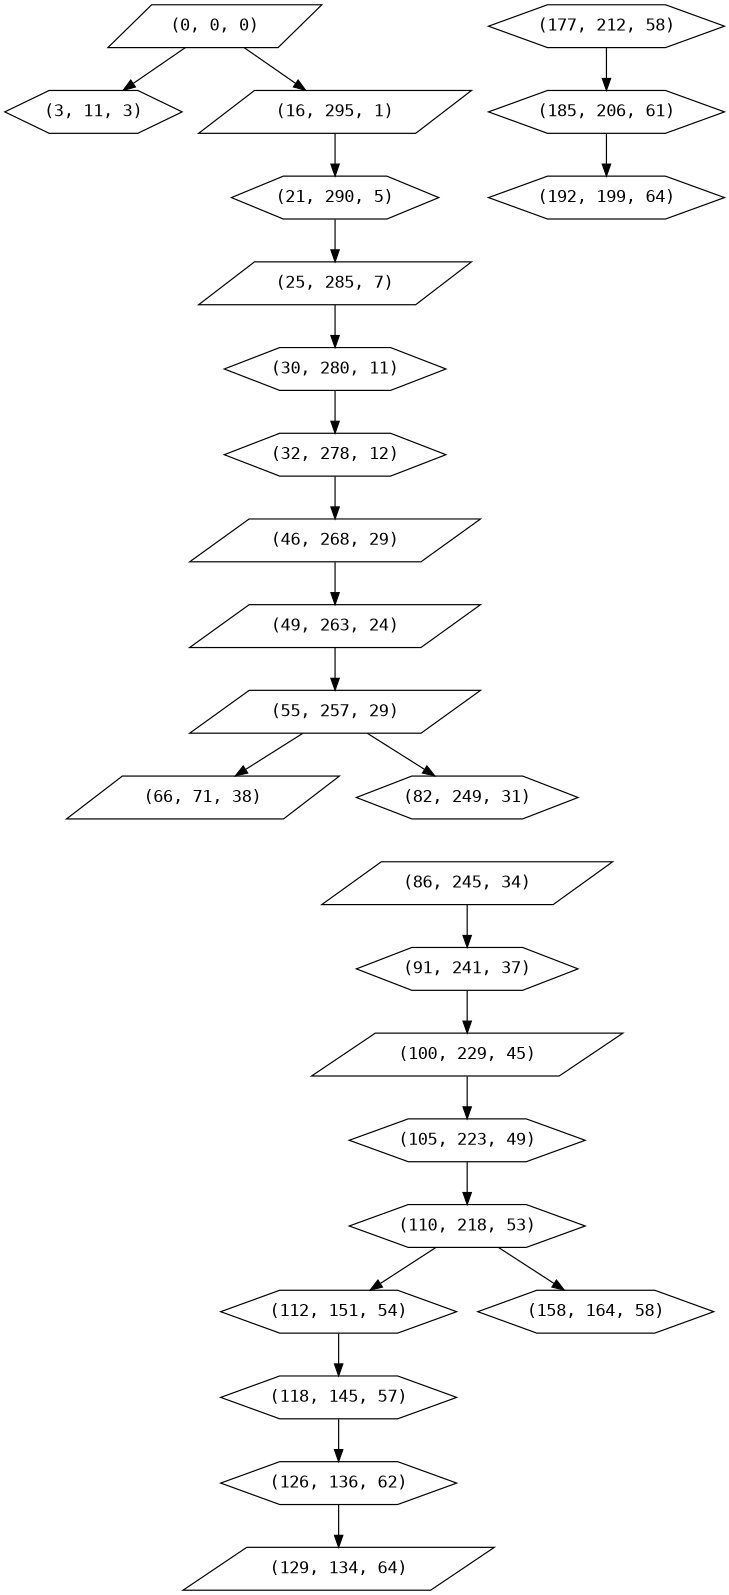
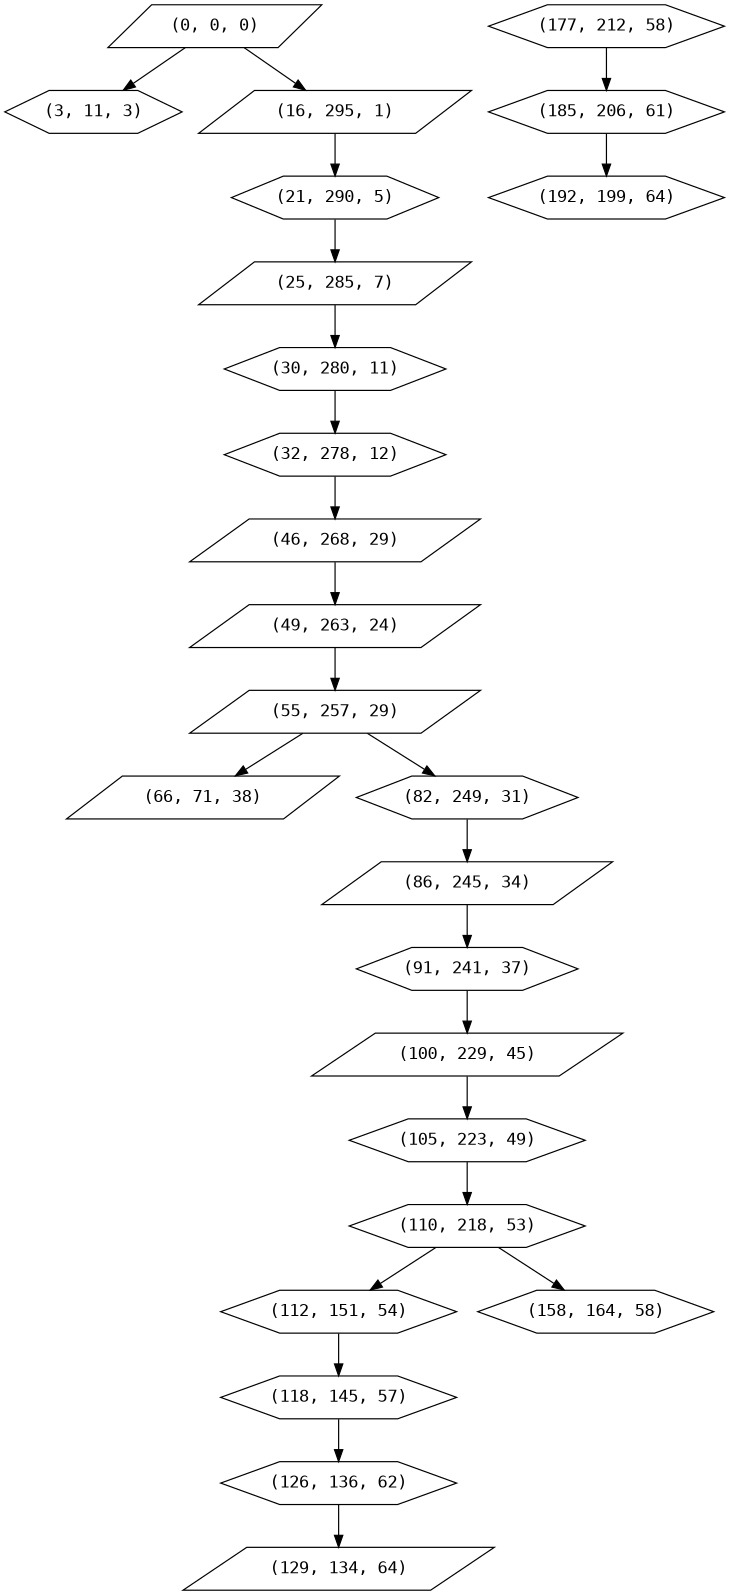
edge "(82, 249, 31)" -> "(86, 245, 34)": added
